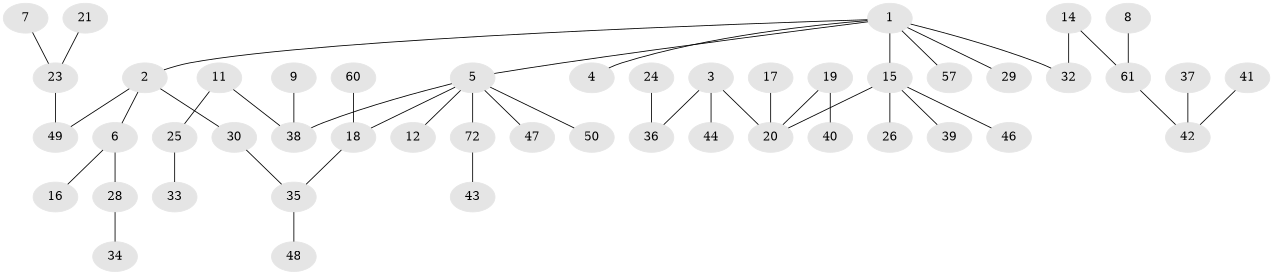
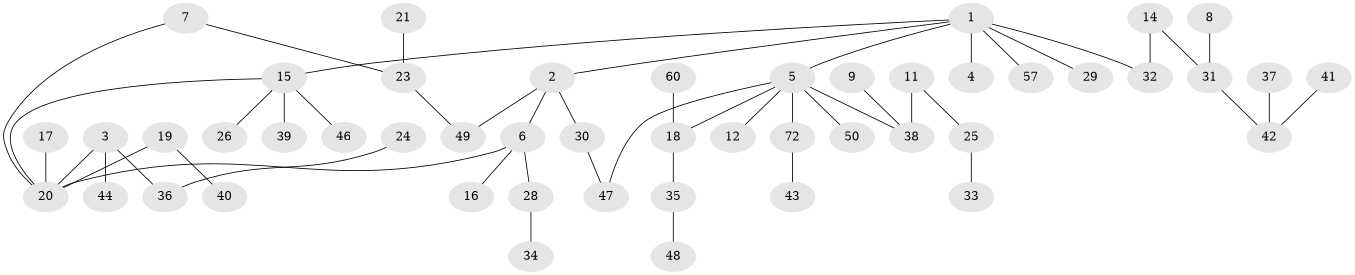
node "61": label "61" -> "31"
edge "7" -- "20": added
edge "30" -- "35": now "30" -- "47"
edge "6" -- "20": added
